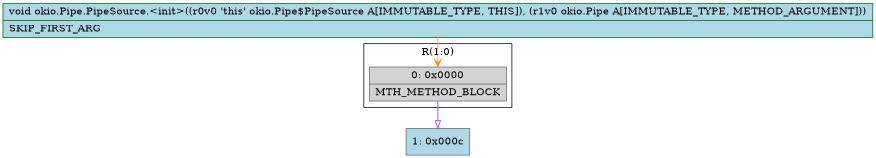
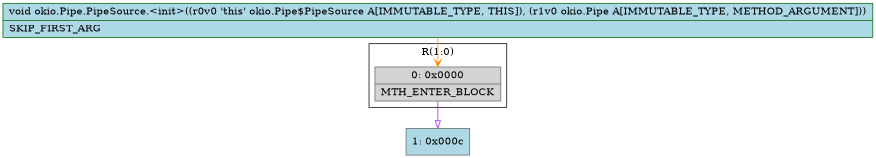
node "0: 0x0000": text "MTH_METHOD_BLOCK" -> "MTH_ENTER_BLOCK"
